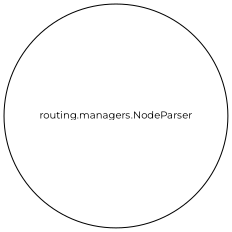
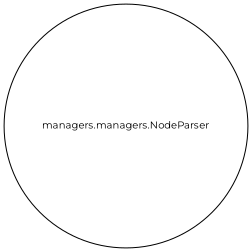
node "routing.managers.NodeParser": label "routing.managers.NodeParser" -> "managers.managers.NodeParser"
